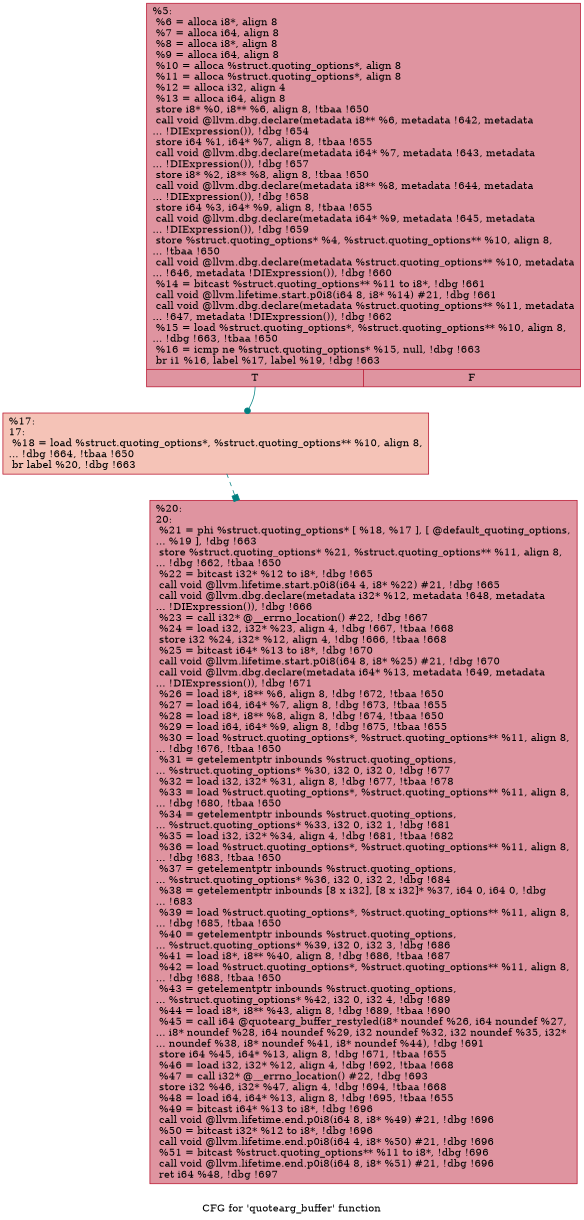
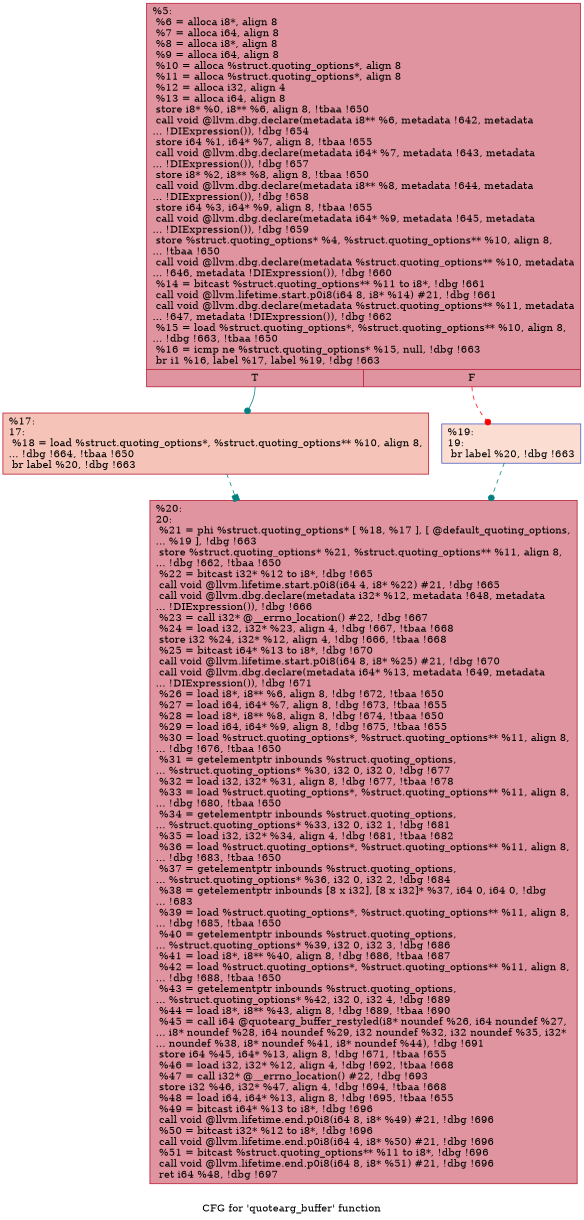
node "%19:": added
